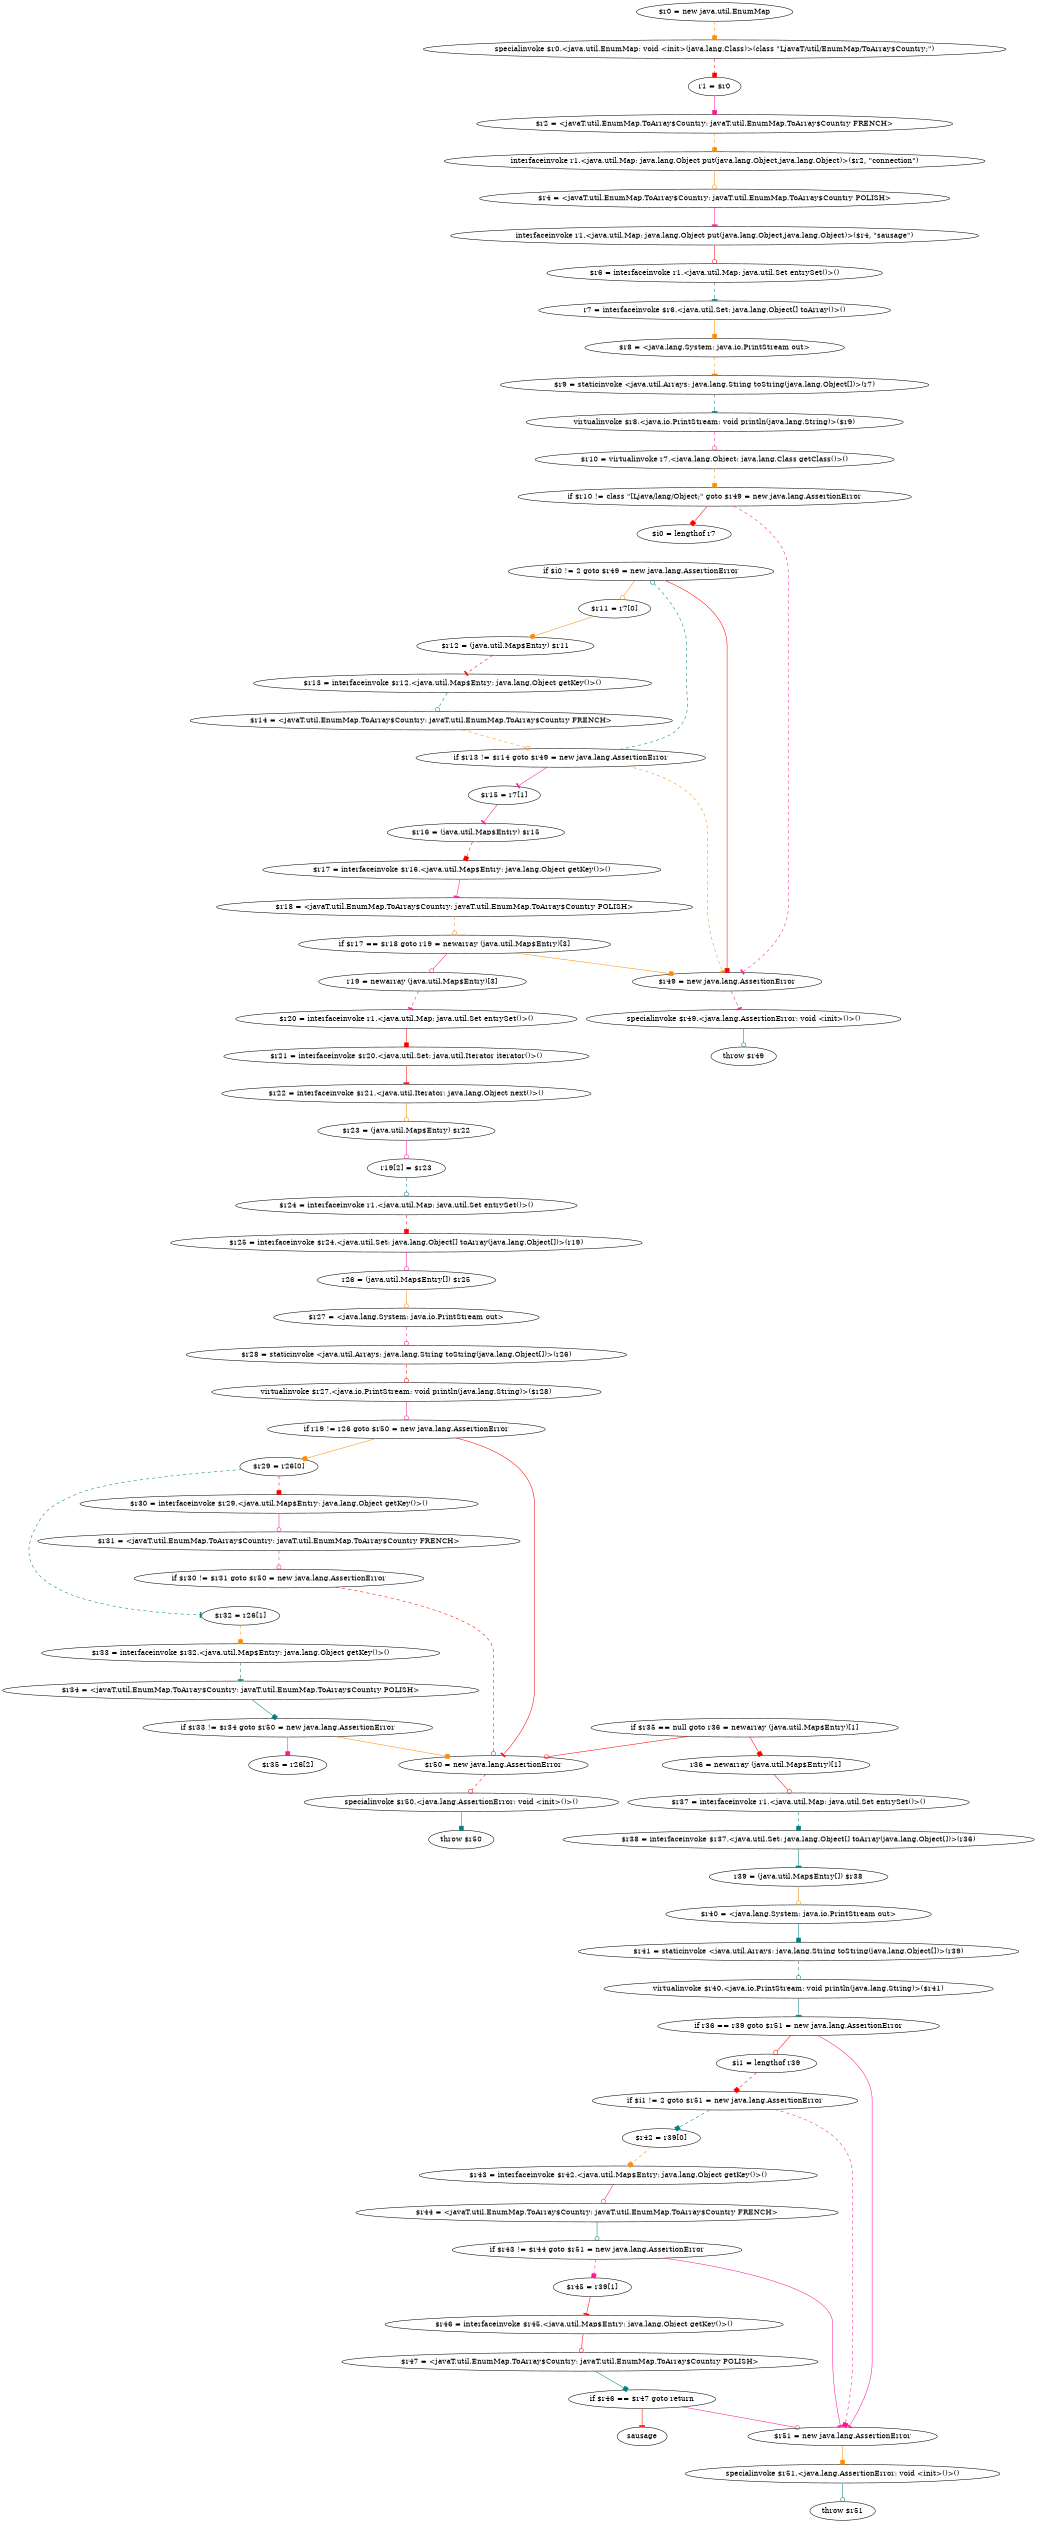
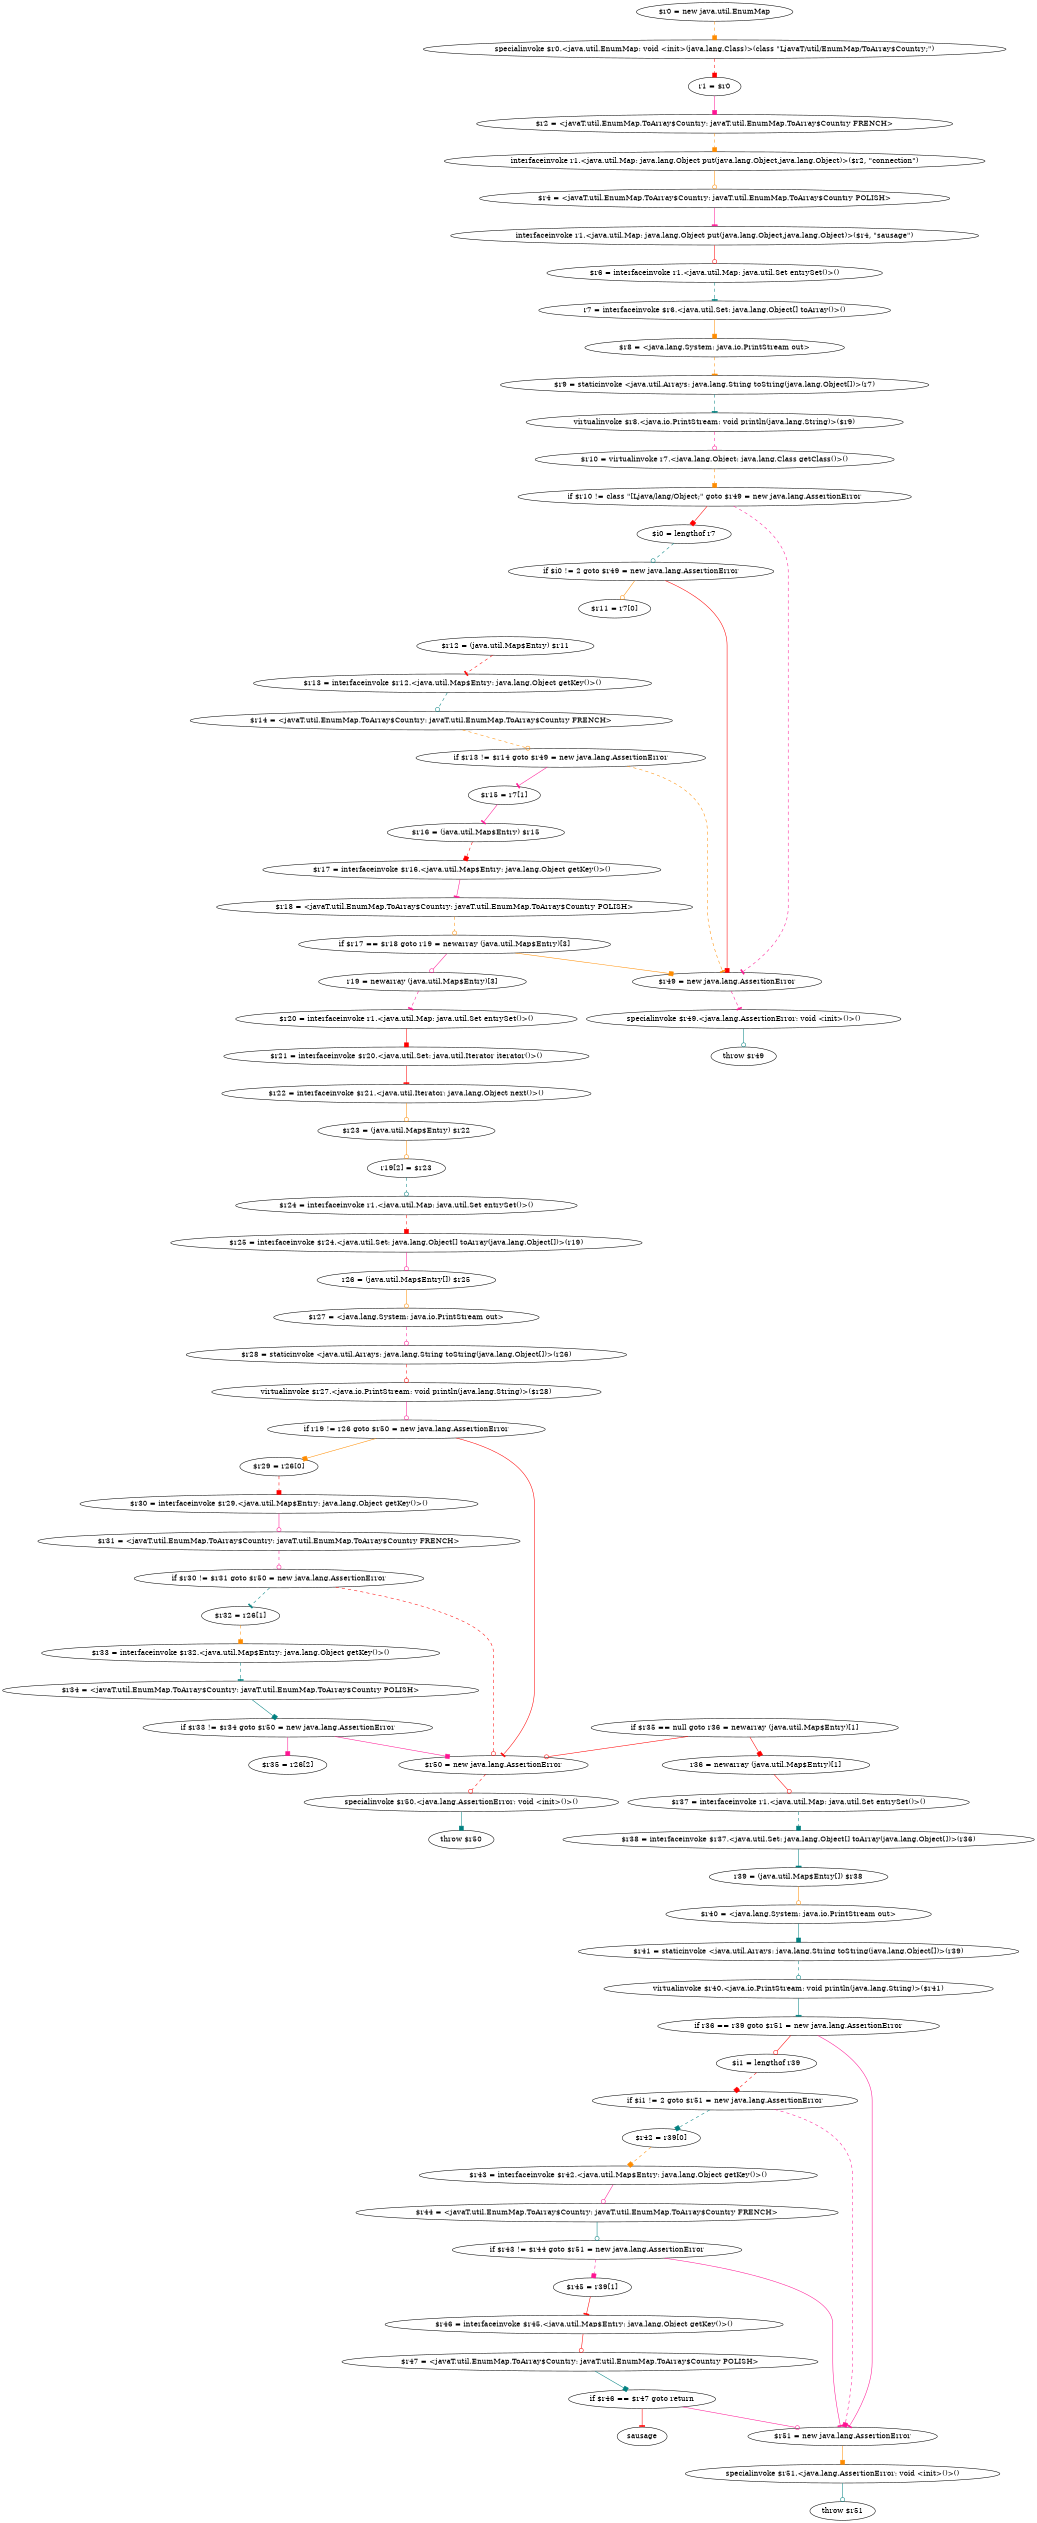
edge "$r11 = r7[0]" -> "$r12 = (java.util.Map$Entry) $r11": removed
edge "if $r13 != $r14 goto $r49 = new java.lang.AssertionError" -> "if $i0 != 2 goto $r49 = new java.lang.AssertionError": now "$i0 = lengthof r7" -> "if $i0 != 2 goto $r49 = new java.lang.AssertionError"
edge "$r23 = (java.util.Map$Entry) $r22" -> "r19[2] = $r23": color deeppink -> darkorange
edge "$r29 = r26[0]" -> "$r32 = r26[1]": now "if $r30 != $r31 goto $r50 = new java.lang.AssertionError" -> "$r32 = r26[1]"
edge "if $r33 != $r34 goto $r50 = new java.lang.AssertionError" -> "$r50 = new java.lang.AssertionError": color darkorange -> deeppink
